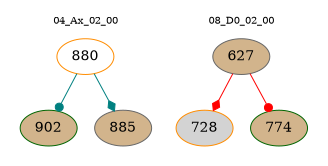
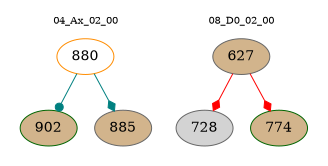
edge "627" -> "774": arrowhead dot -> diamond
node "728": color darkorange -> gray40
